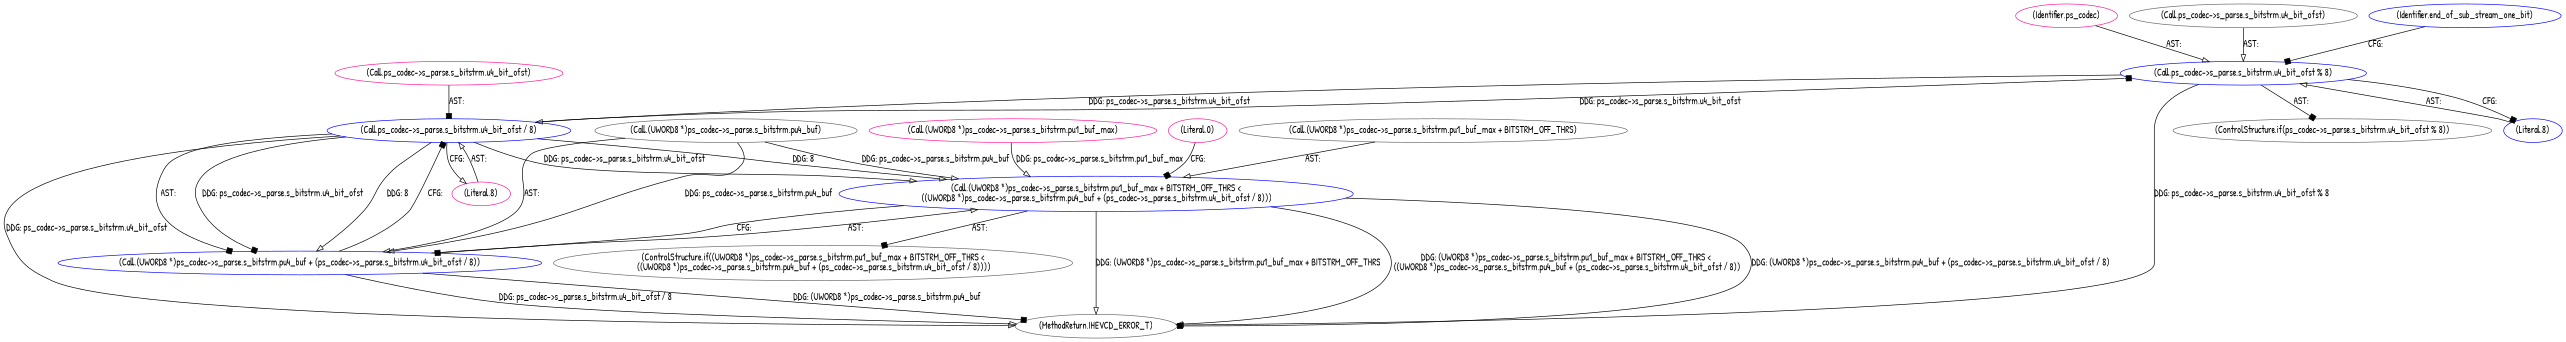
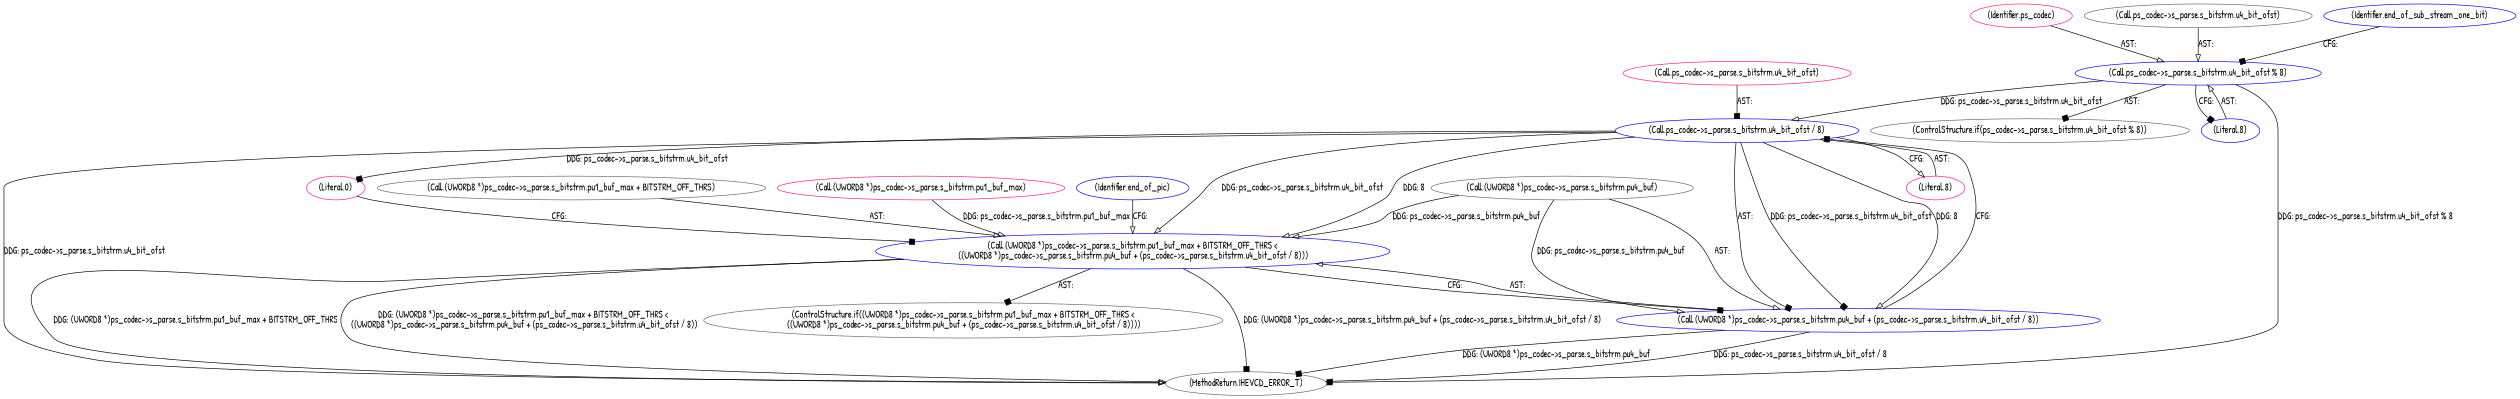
edge "(Call,ps_codec->s_parse.s_bitstrm.u4_bit_ofst / 8)" -> "(Call,ps_codec->s_parse.s_bitstrm.u4_bit_ofst % 8)": now "(Call,ps_codec->s_parse.s_bitstrm.u4_bit_ofst / 8)" -> "(Literal,0)"
node "(Identifier,end_of_pic)": added
edge "(Call,ps_codec->s_parse.s_bitstrm.u4_bit_ofst % 8)" -> "(MethodReturn,IHEVCD_ERROR_T)": arrowhead onormal -> box
